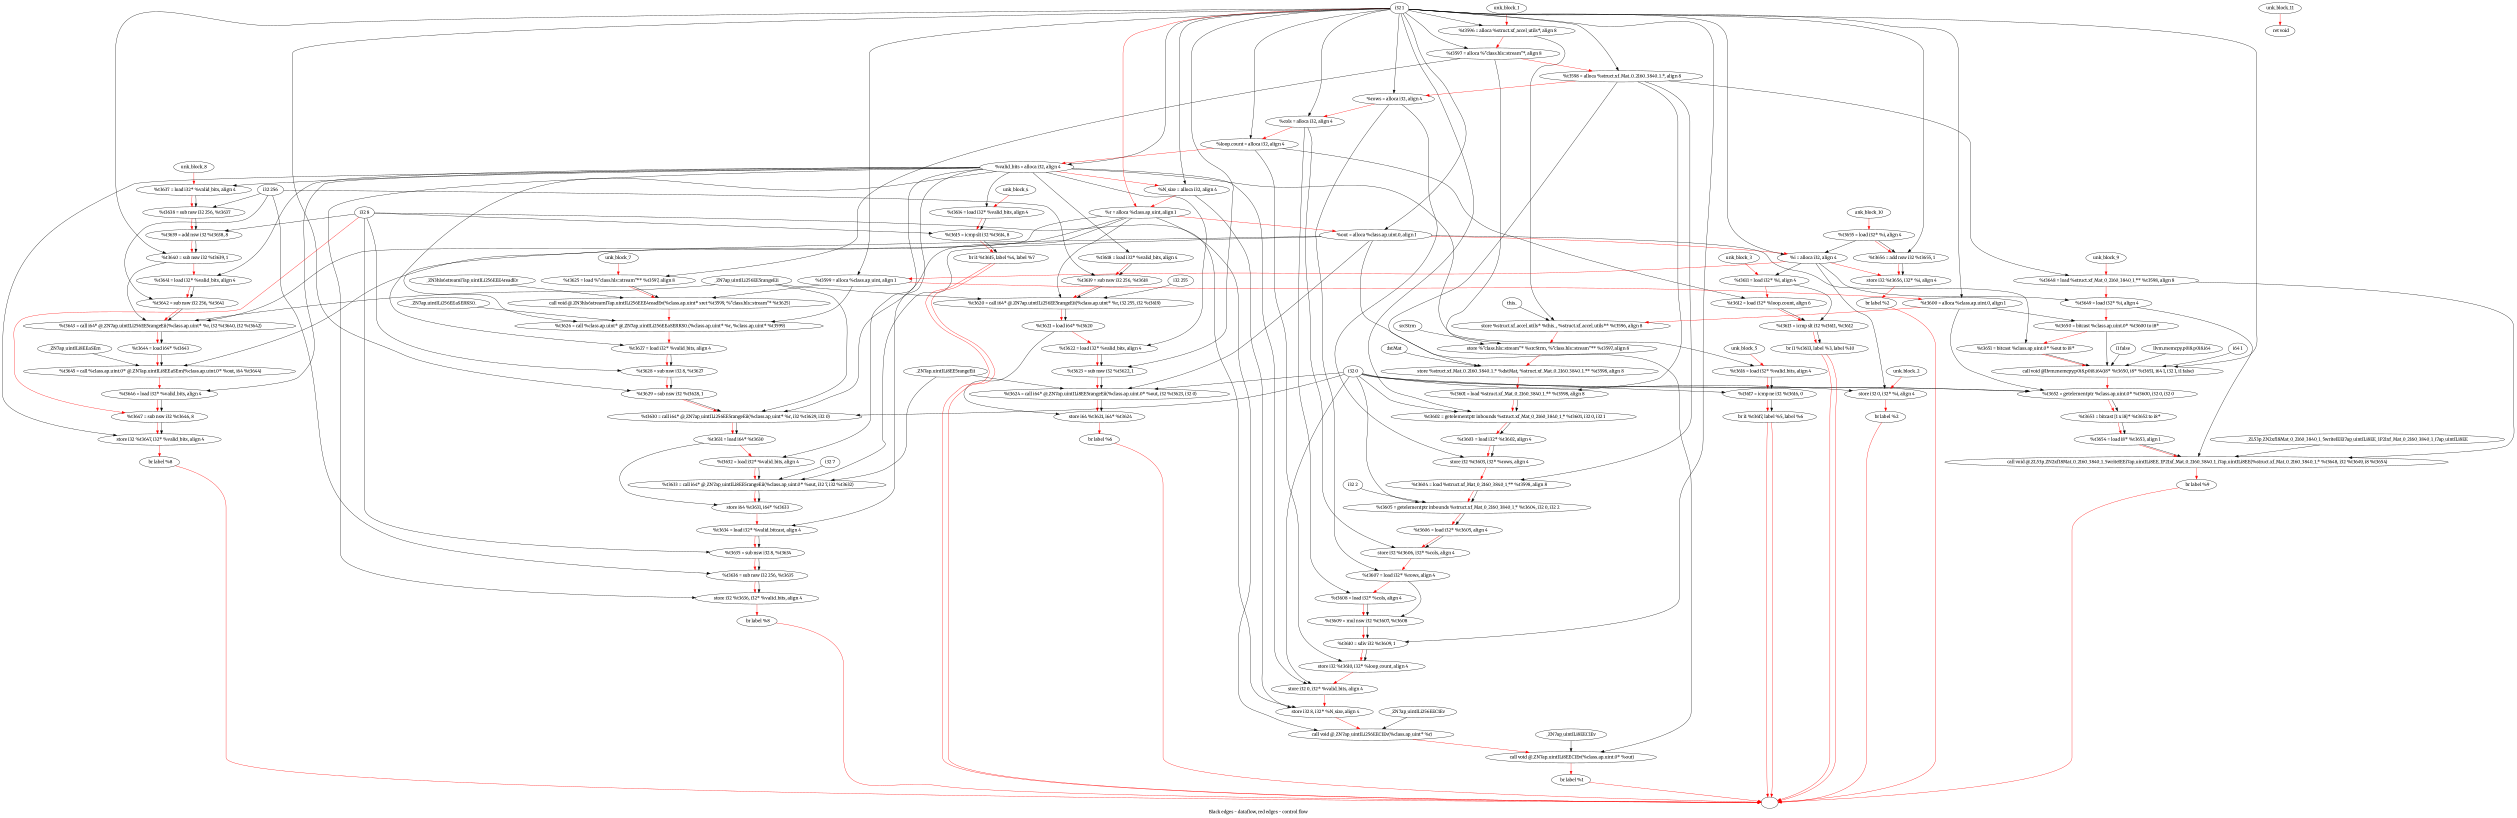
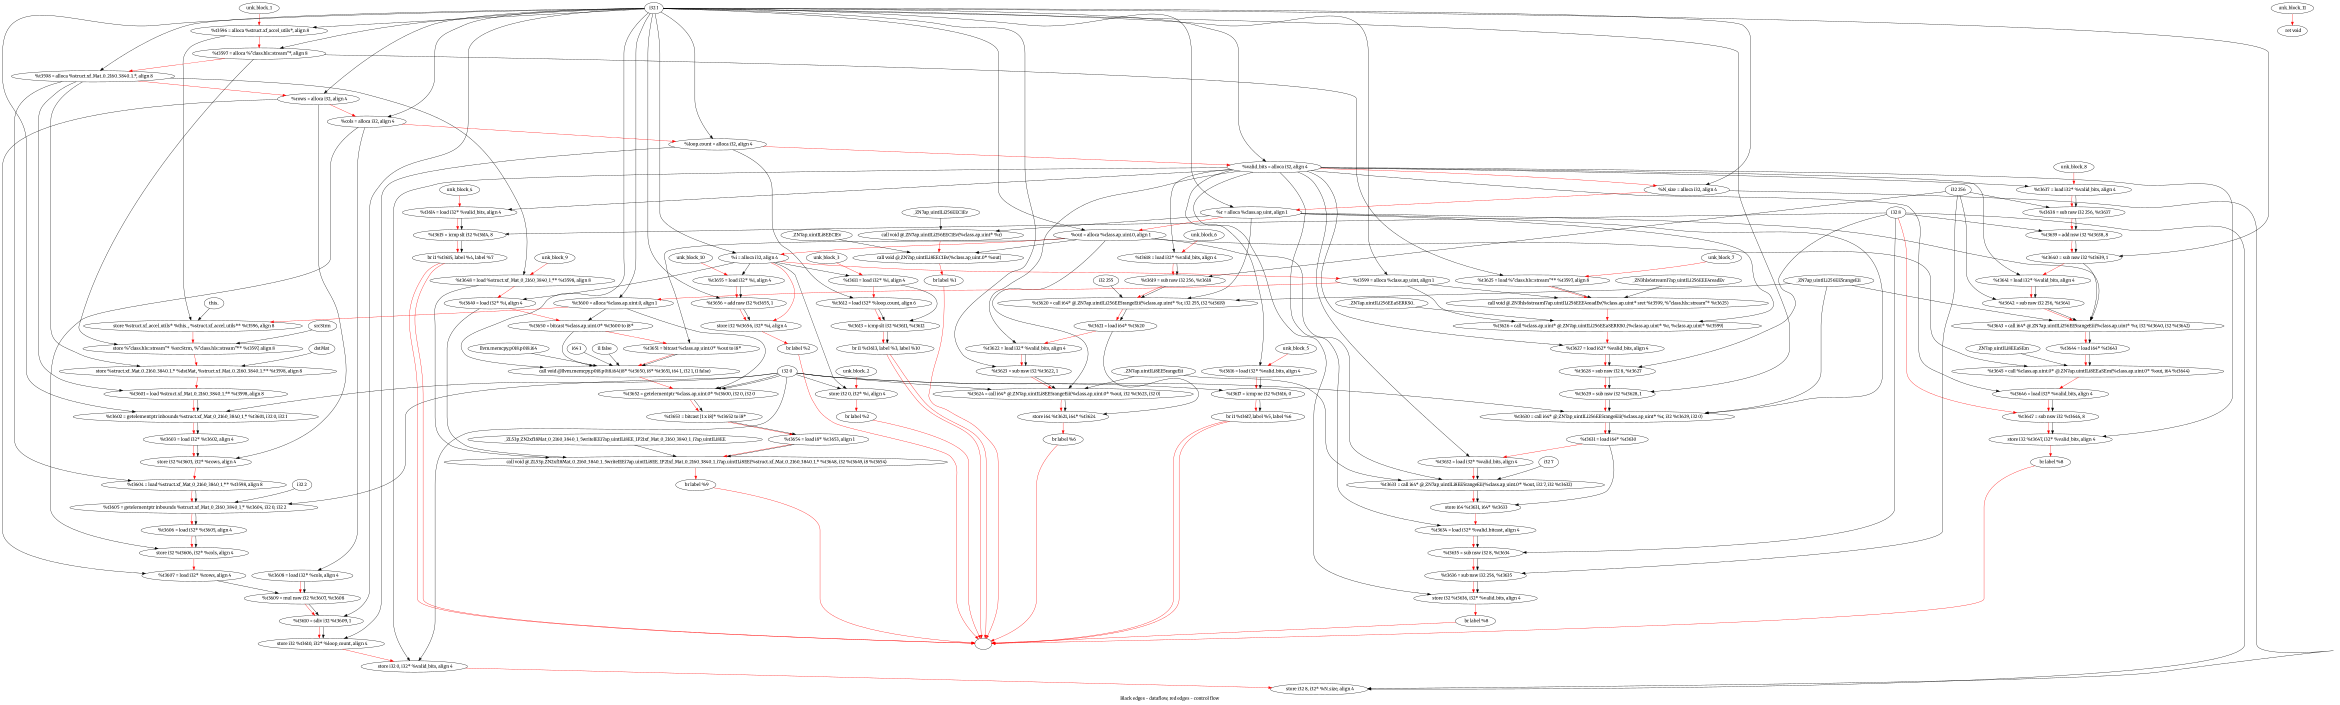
edge "i32 1" -> "%r = alloca %class.ap_uint, align 1": color red -> black
node "unk_block_6": added
edge "%t3655 = load i32* %i, align 4" -> "%i = alloca i32, align 4": reversed
node "%t3627 = load i32* %valid_bits, align 4": label "%t3627 = load i32* %valid_bits, align 4" -> "%t3627 = load i62* %valid_bits, align 4"
edge "%t3607 = load i32* %rows, align 4" -> "%t3608 = load i32* %cols, align 4": removed
edge "store i32 8, i32* %N_size, align 4" -> "call void @_ZN7ap_uintILi256EEC1Ev(%class.ap_uint* %r)": removed
